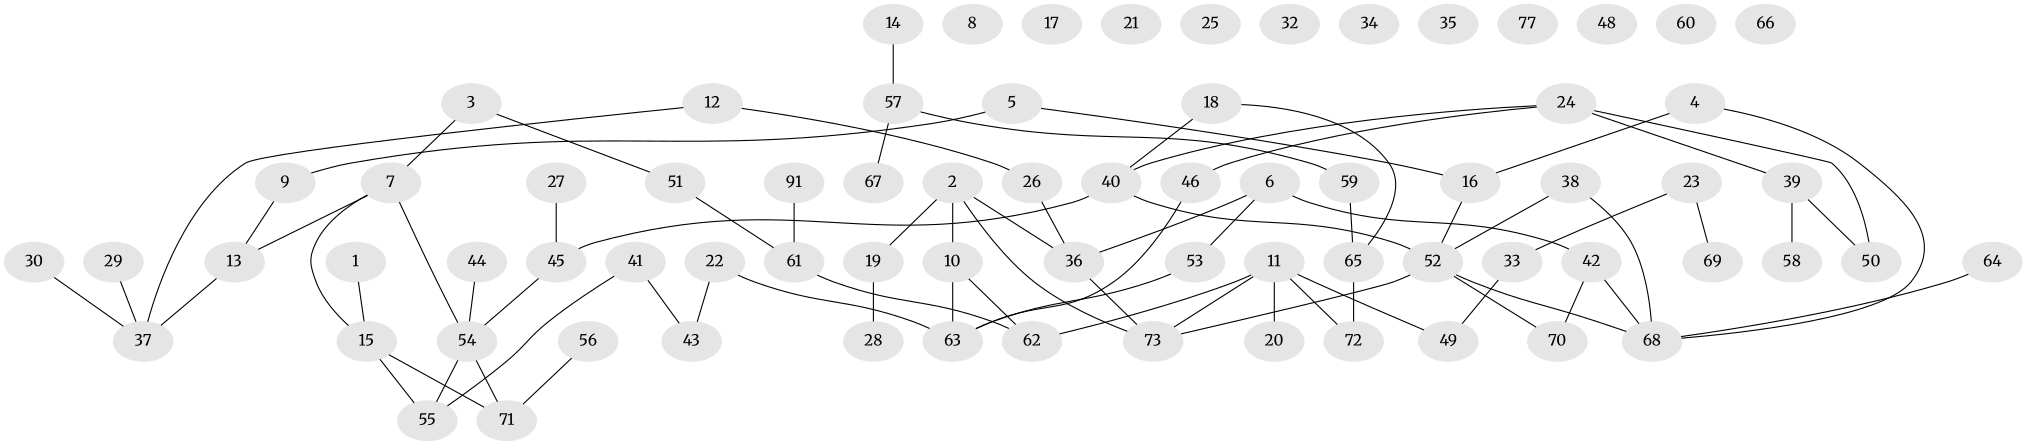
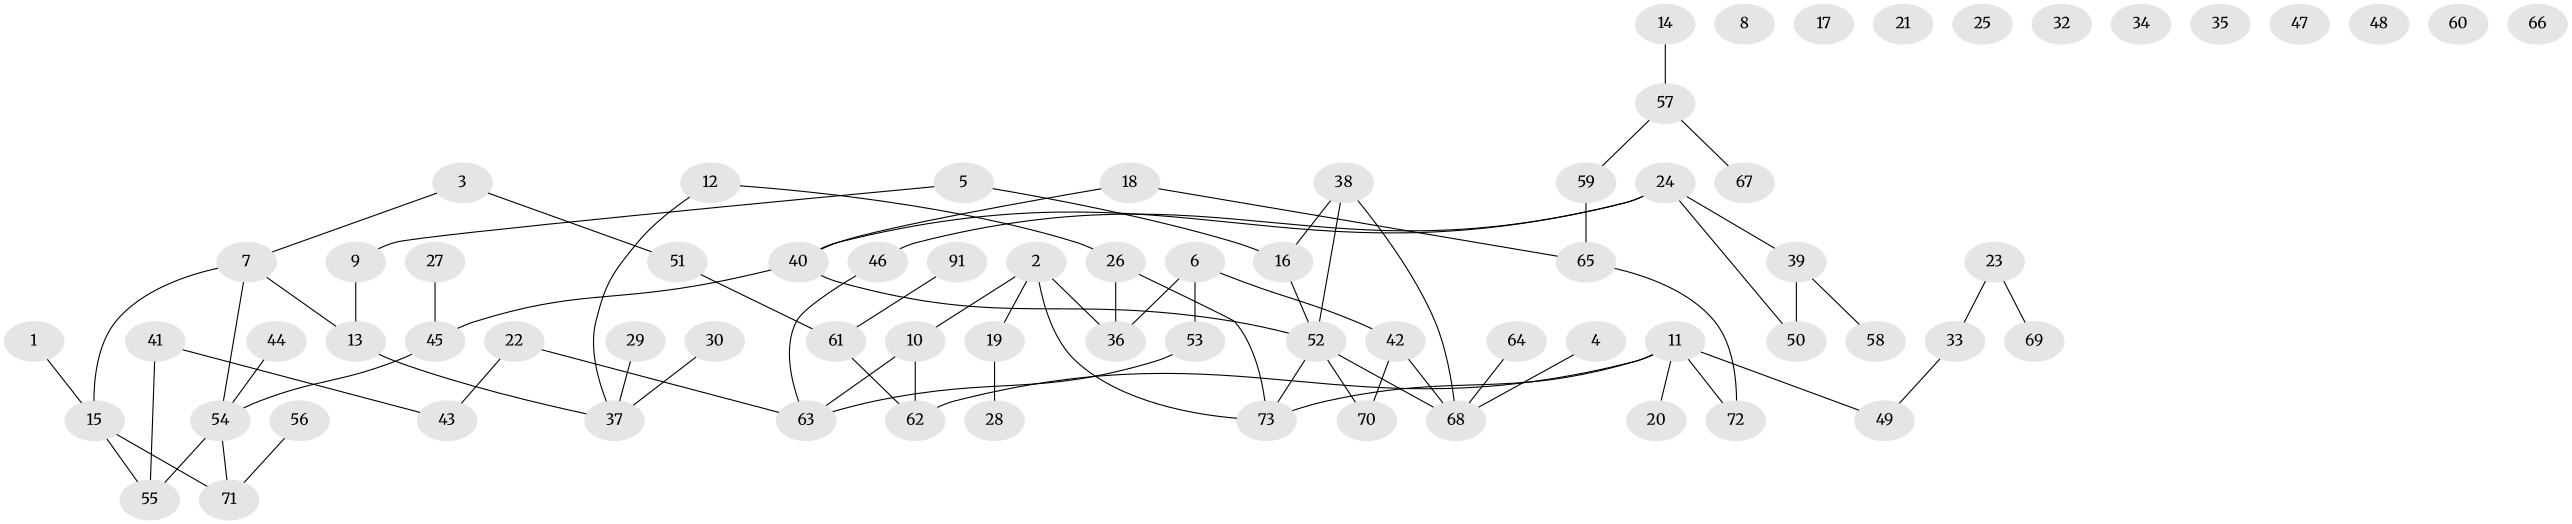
node "77": label "77" -> "47"
edge "4" -- "16": now "38" -- "16"
edge "36" -- "73": now "26" -- "73"
